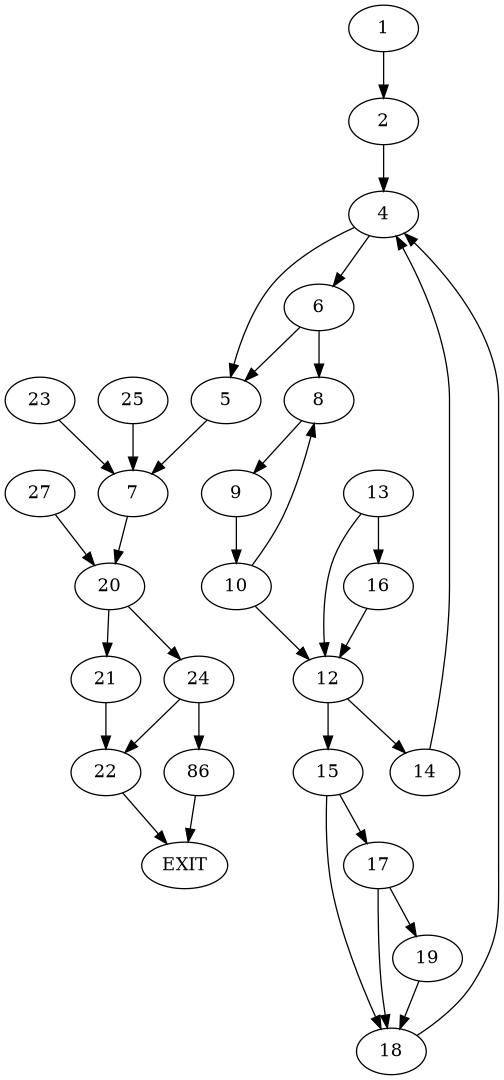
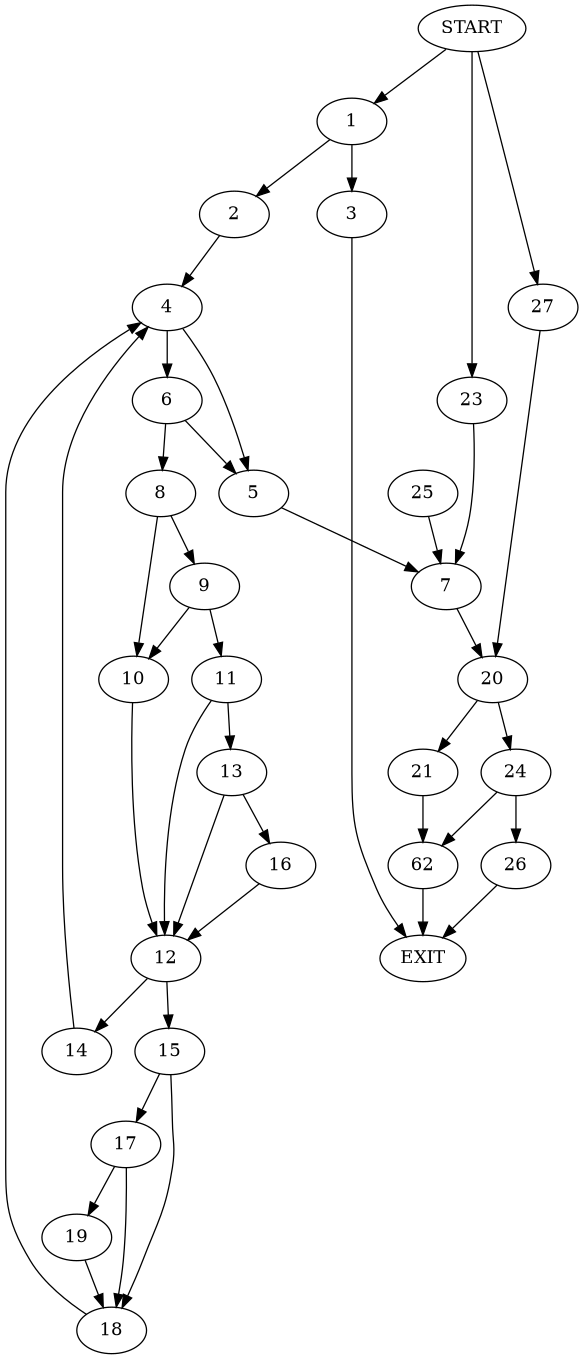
node "START": added
node "3": added
edge "10" -> "8": reversed
node "11": added
node "22": label "22" -> "62"
node "86": label "86" -> "26"
